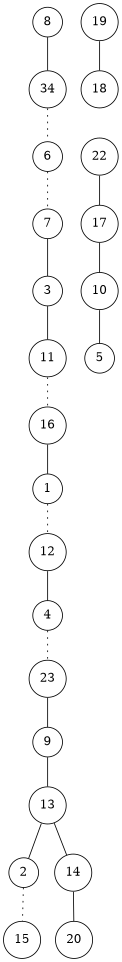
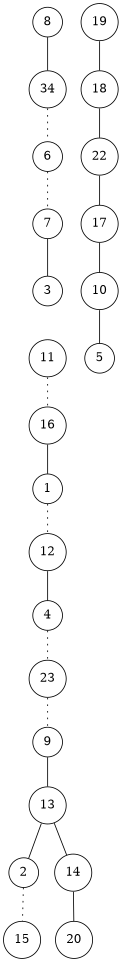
edge "18" -- "22": added
edge "3" -- "11": removed
edge "23" -- "9": style solid -> dotted
